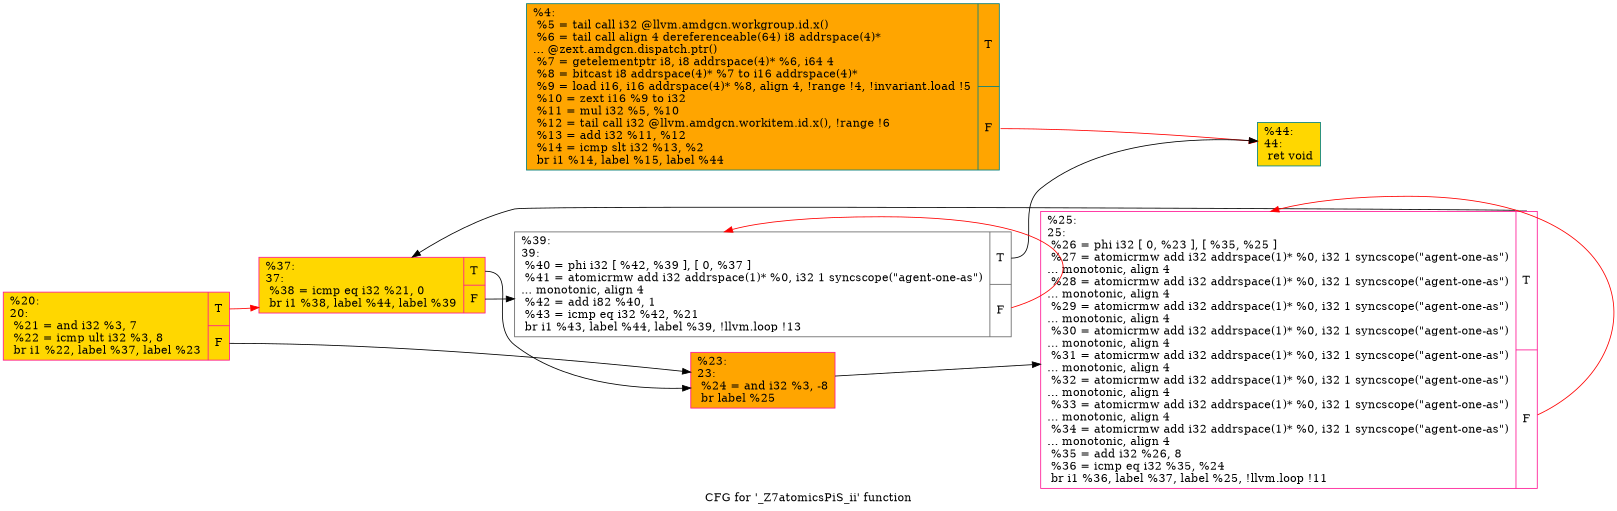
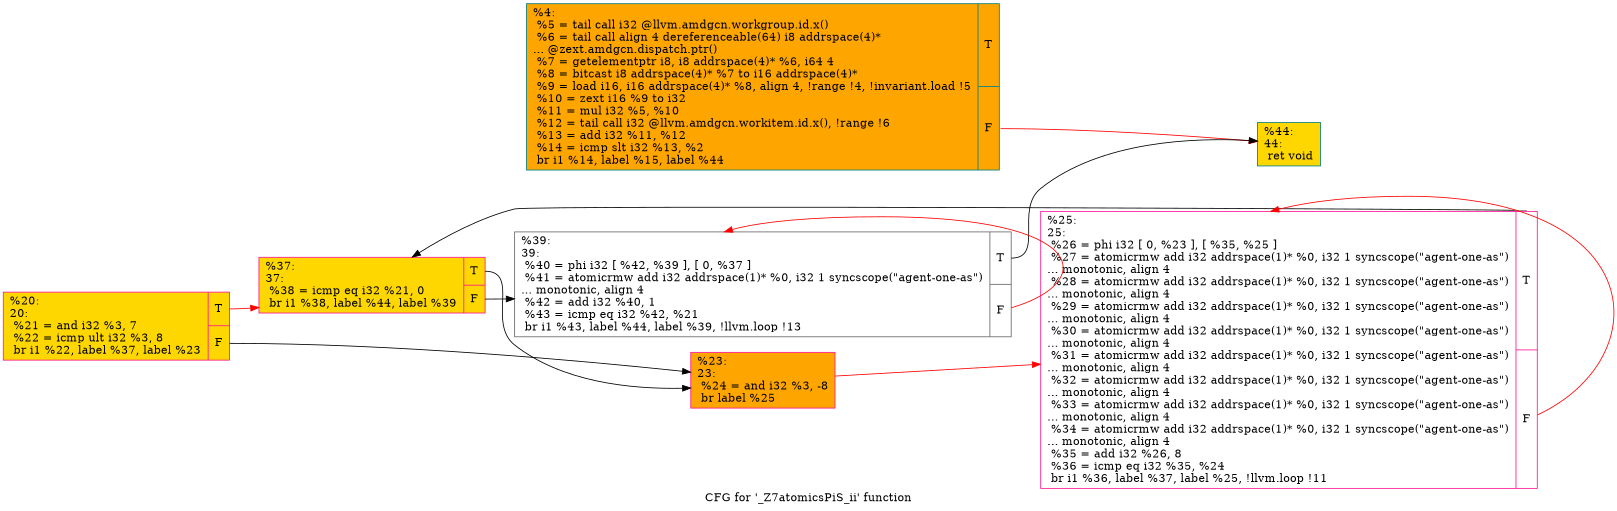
node "%39:": text "%42 = add i82 %40, 1" -> "%42 = add i32 %40, 1"
edge "%23:" -> "%25:": color black -> red
